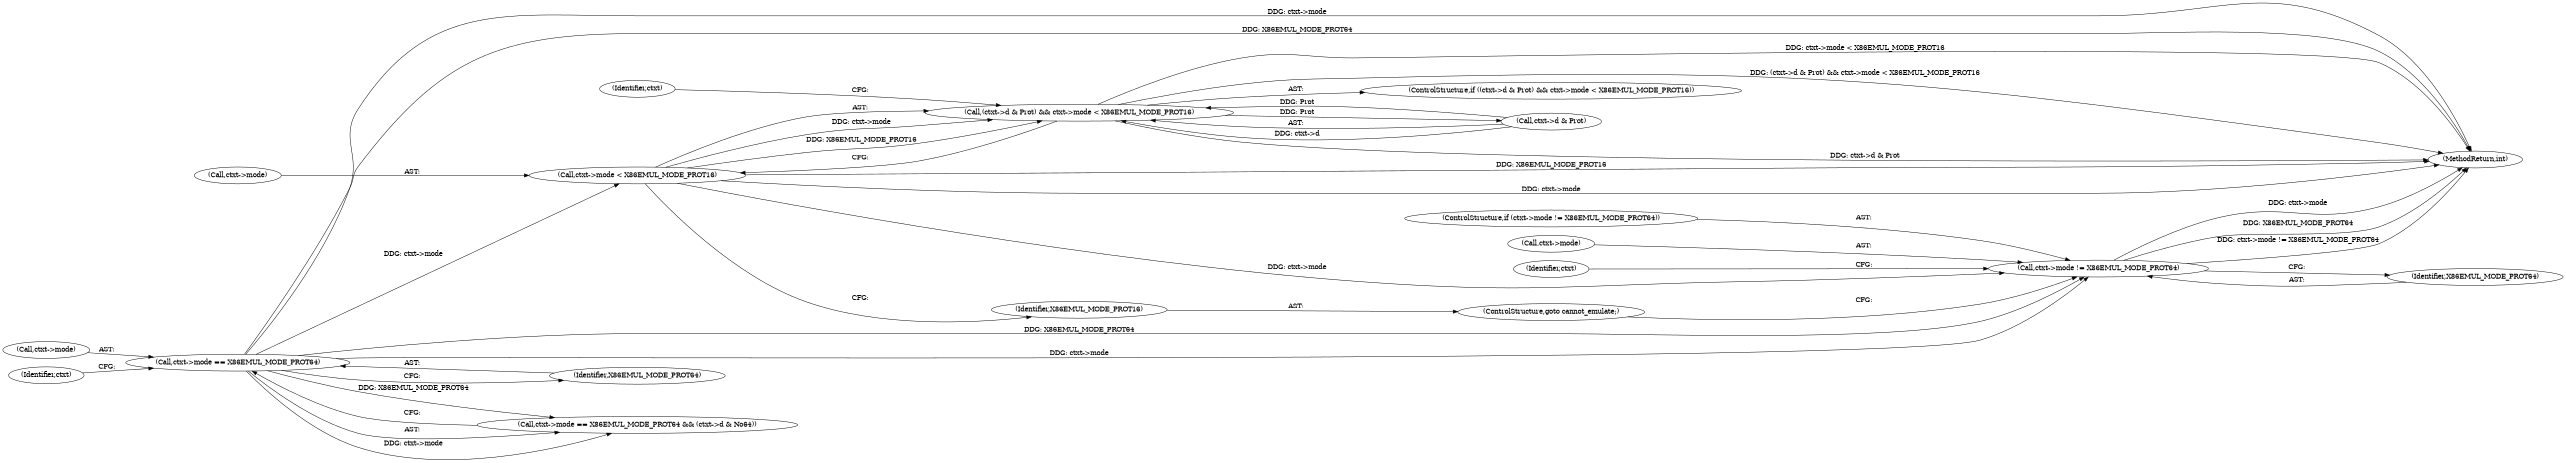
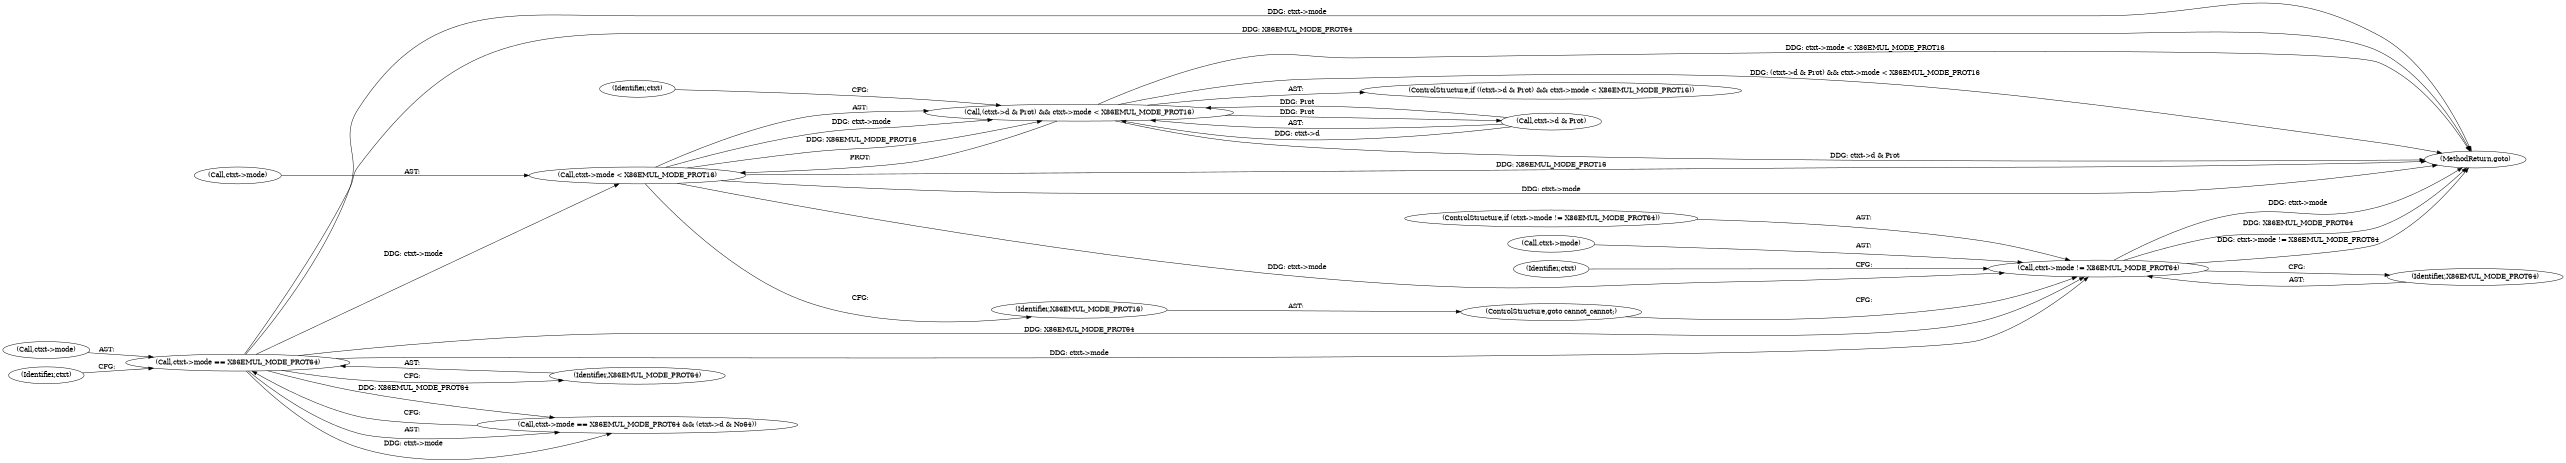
edge "(Call,(ctxt->d & Prot) && ctxt->mode < X86EMUL_MODE_PROT16)" -> "(Call,ctxt->mode < X86EMUL_MODE_PROT16)": label "CFG: " -> "PROT: "
node "(MethodReturn,int)": label "(MethodReturn,int)" -> "(MethodReturn,goto)"
node "(ControlStructure,goto cannot_emulate;)": label "(ControlStructure,goto cannot_emulate;)" -> "(ControlStructure,goto cannot_cannot;)"
